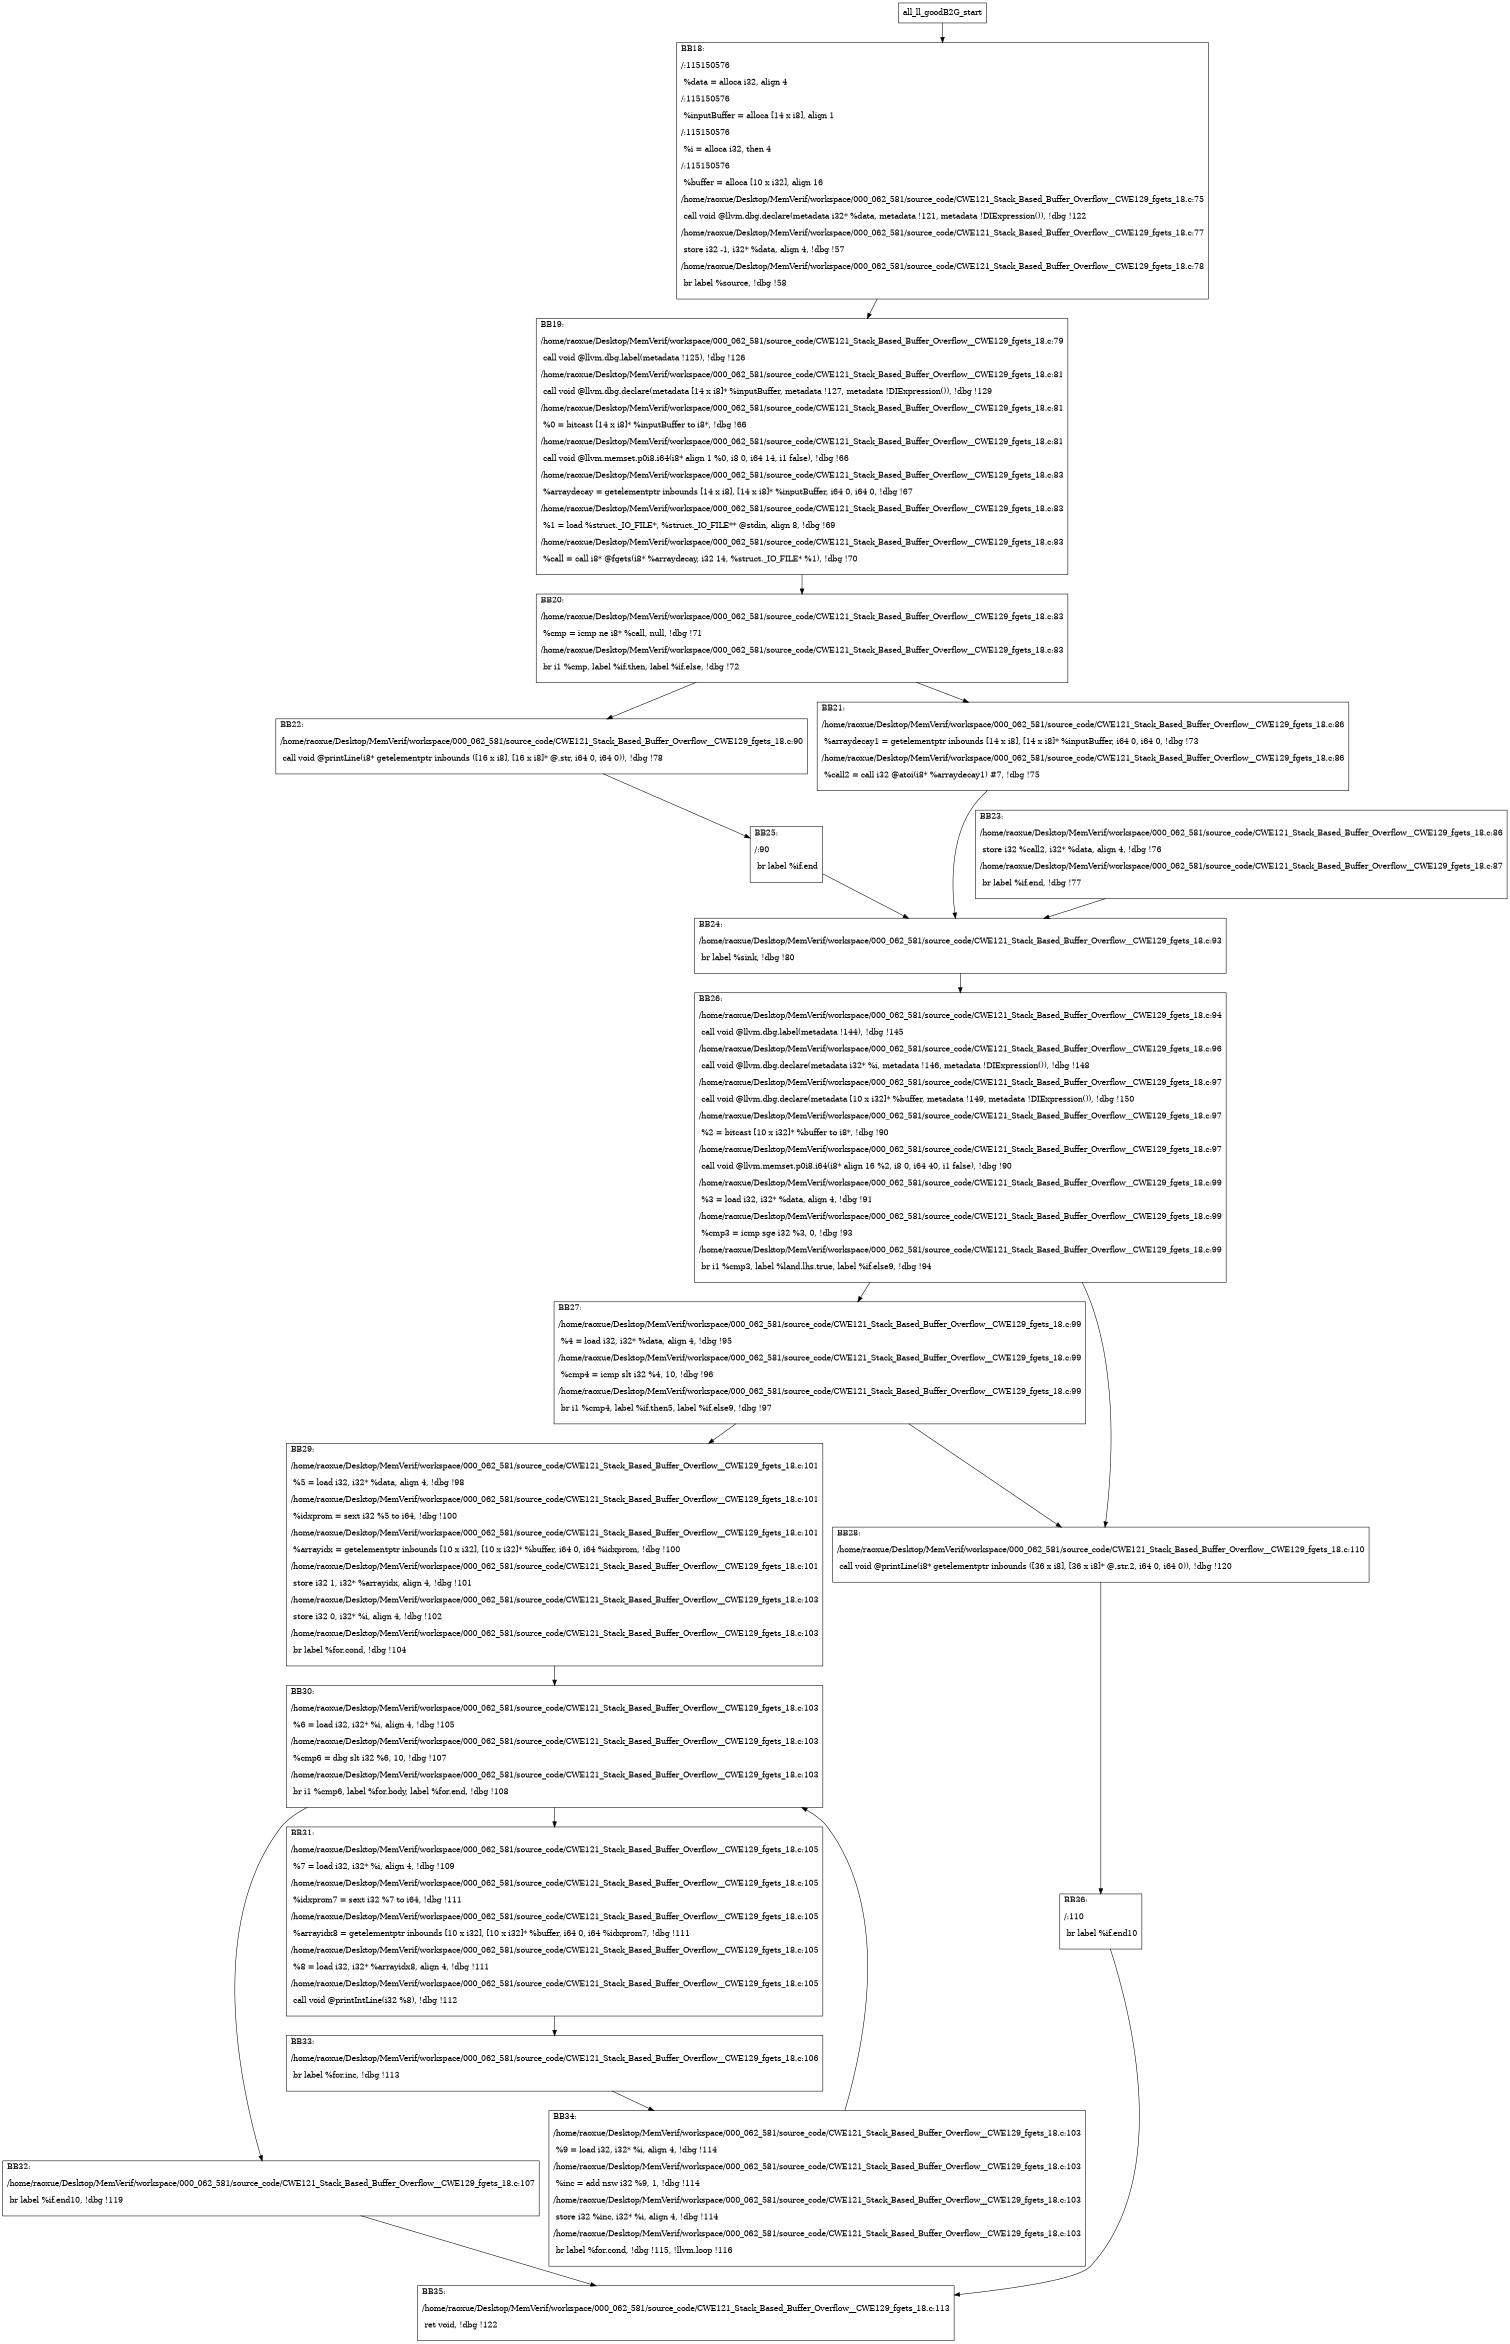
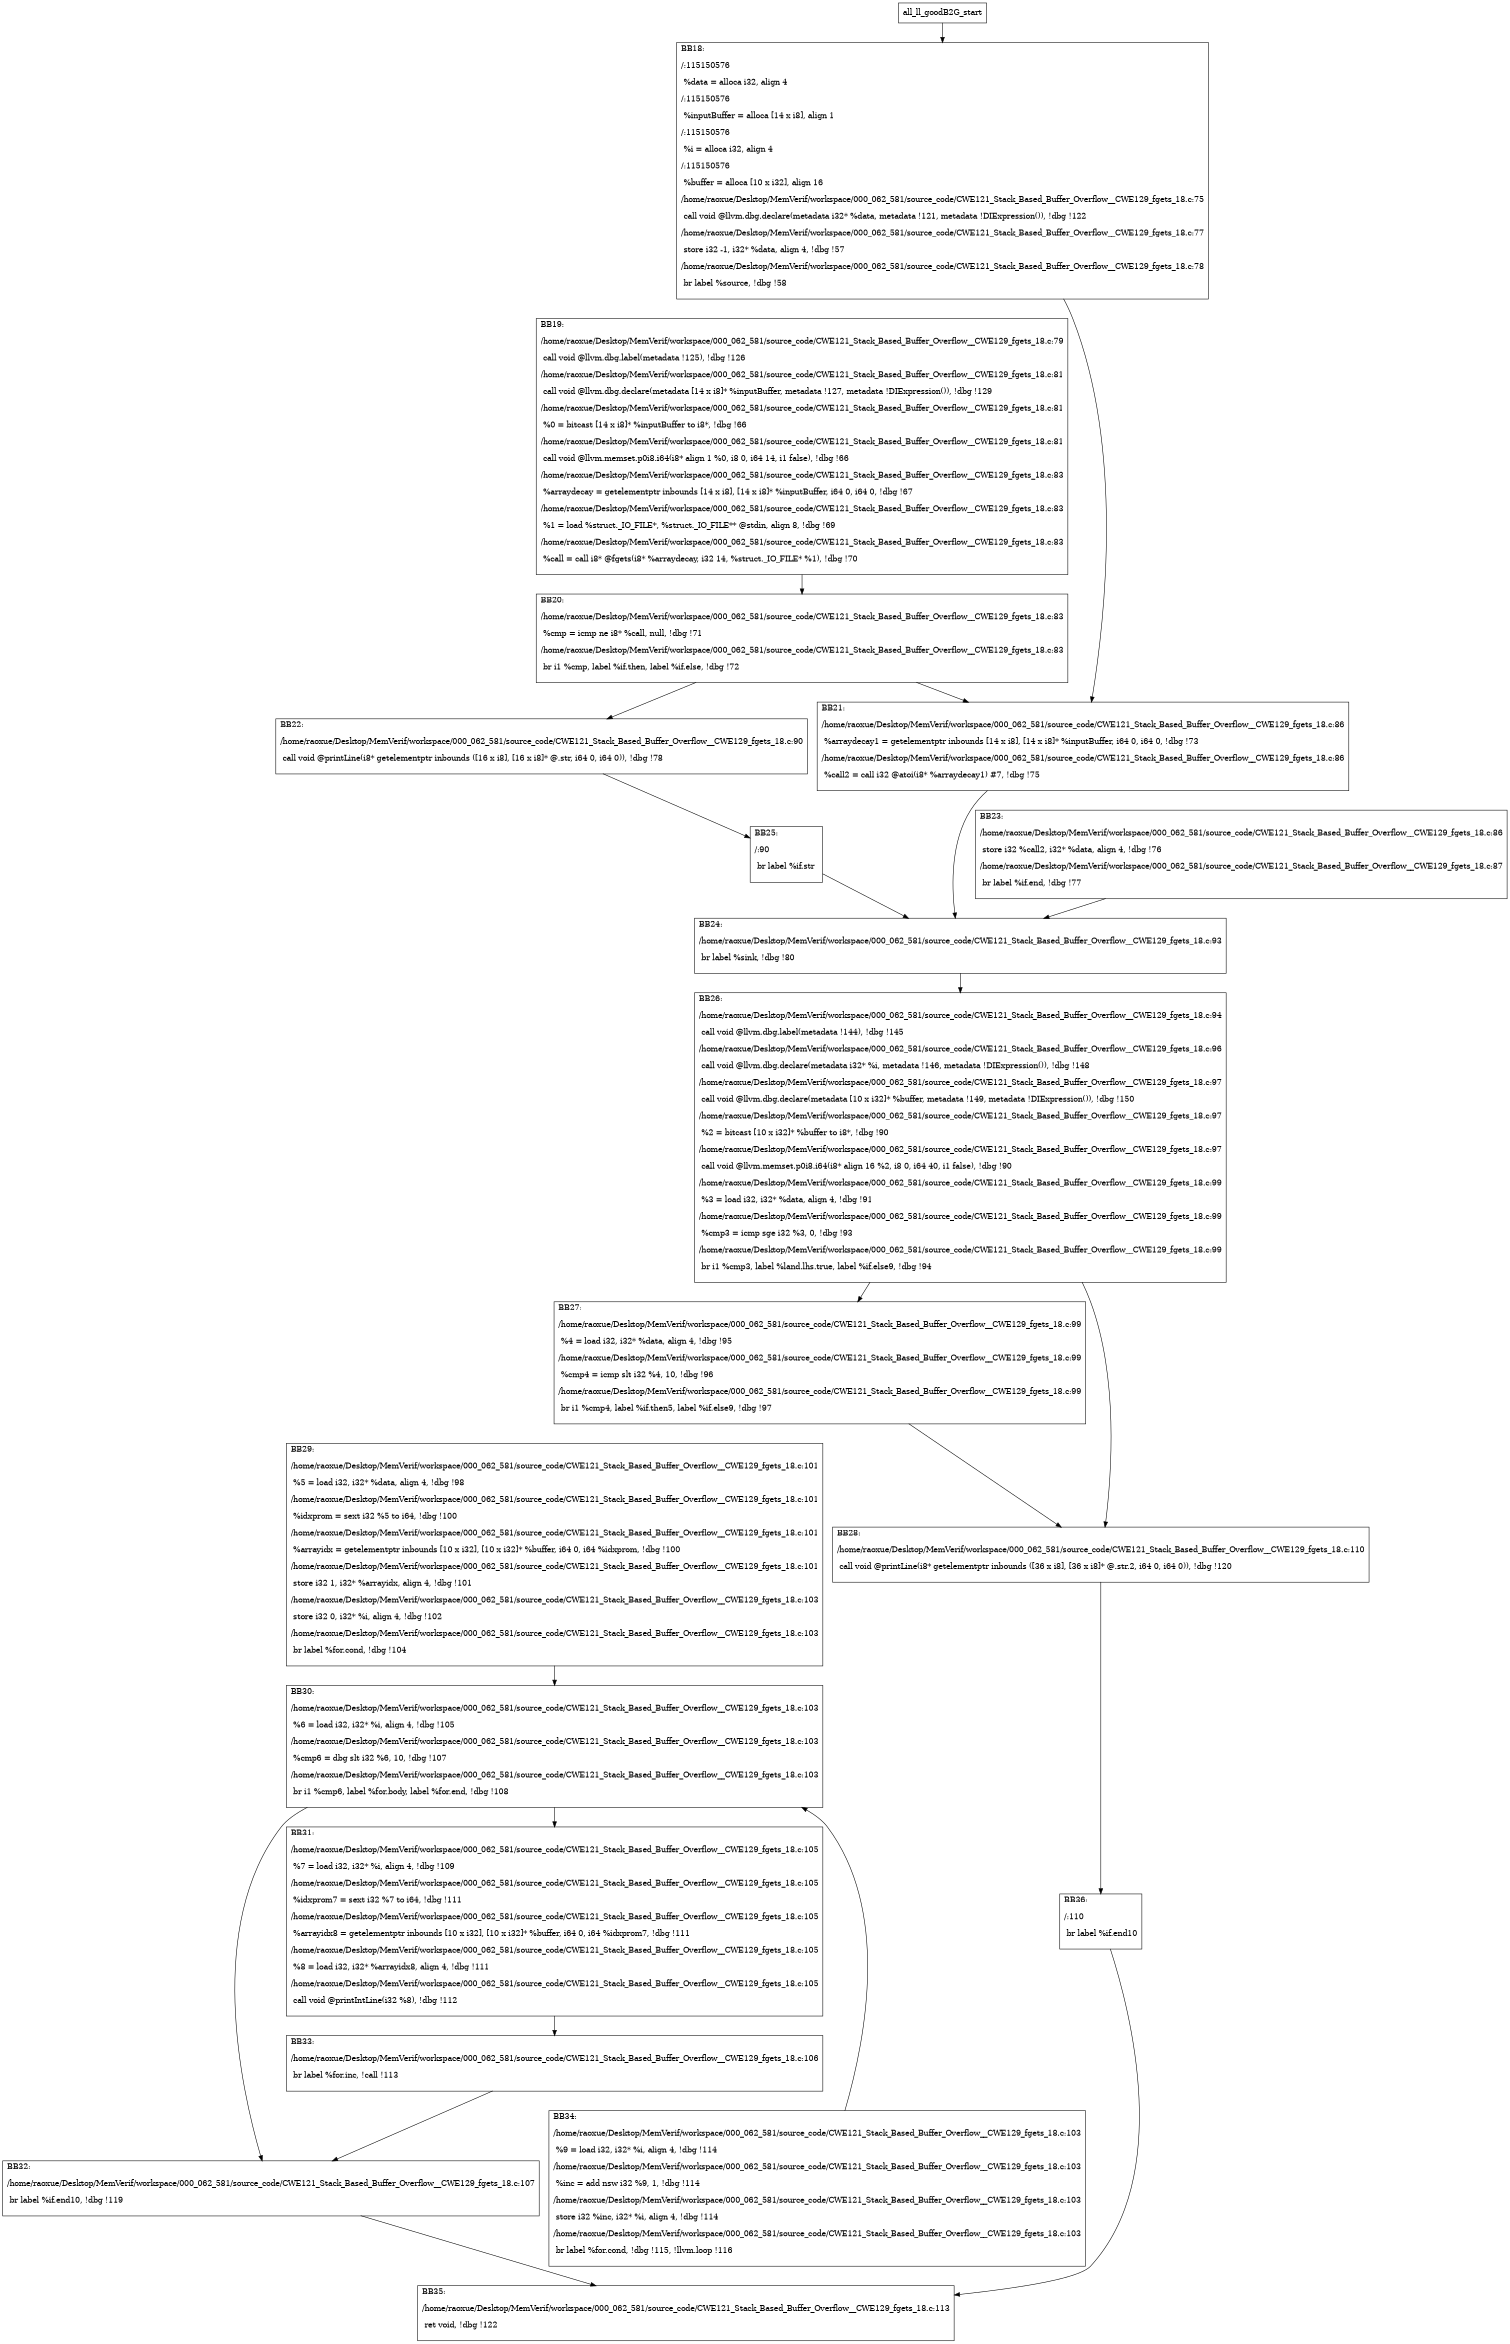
node "BB18:": text "%i = alloca i32, then 4" -> "%i = alloca i32, align 4"
edge "BB18:" -> "BB19:": now "BB18:" -> "BB21:"
node "BB25:": text "br label %if.end" -> "br label %if.str"
edge "BB27:" -> "BB29:": removed
node "BB33:": text "br label %for.inc, !dbg !113" -> "br label %for.inc, !call !113"
edge "BB33:" -> "BB34:": now "BB33:" -> "BB32:"
